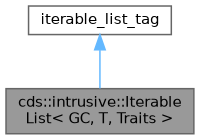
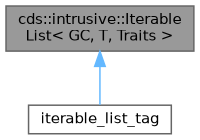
edge "cds::intrusive::Iterable List< GC, T, Traits >" -> "iterable_list_tag": reversed
